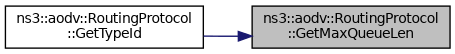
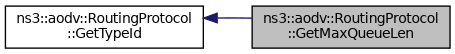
edge "ns3::aodv::RoutingProtocol ::GetTypeId" -> "ns3::aodv::RoutingProtocol ::GetMaxQueueLen": reversed
